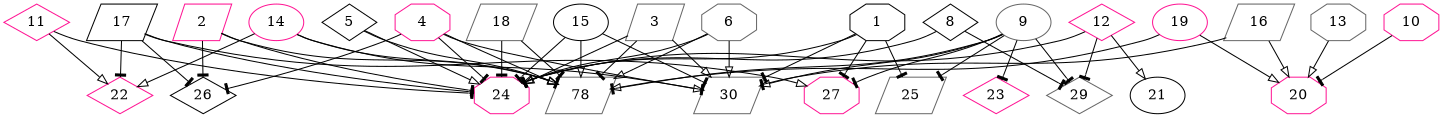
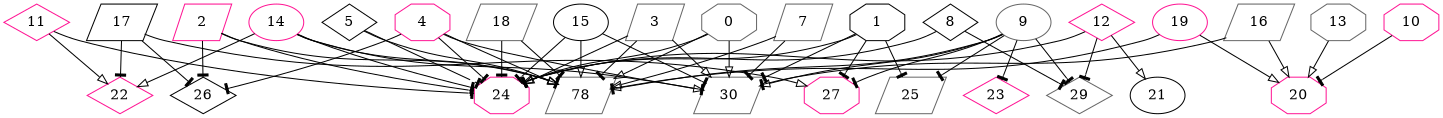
node "6": label "6" -> "0"
node "7": added
edge "5" -> "24": arrowhead onormal -> tee
edge "17" -> "24": now "14" -> "24"
